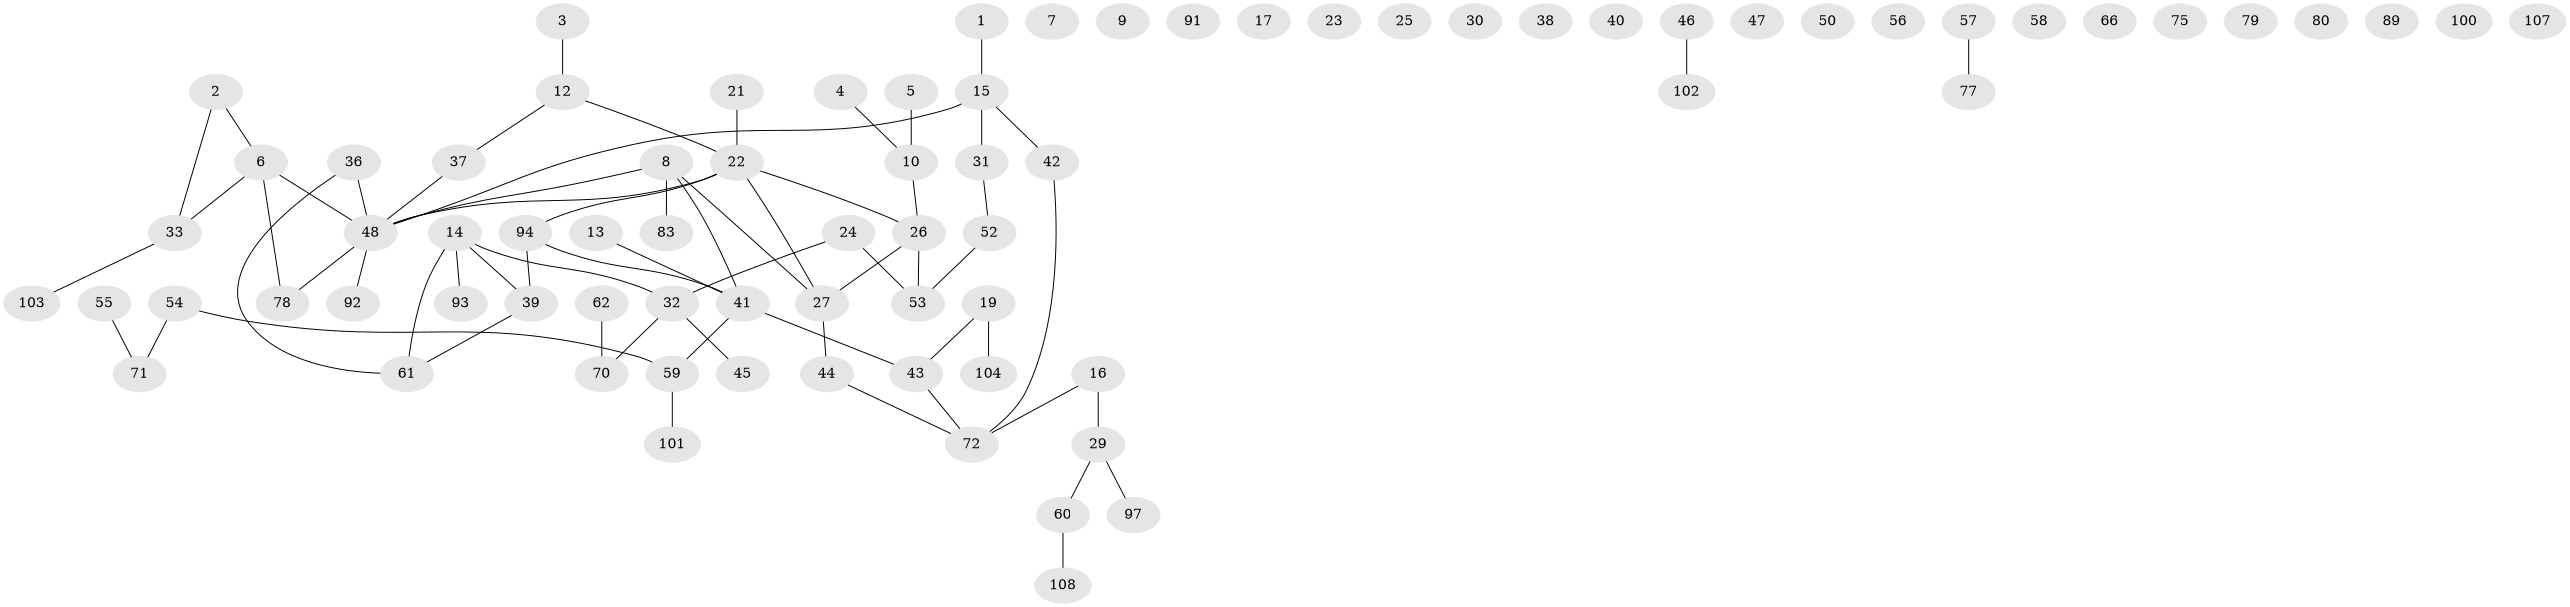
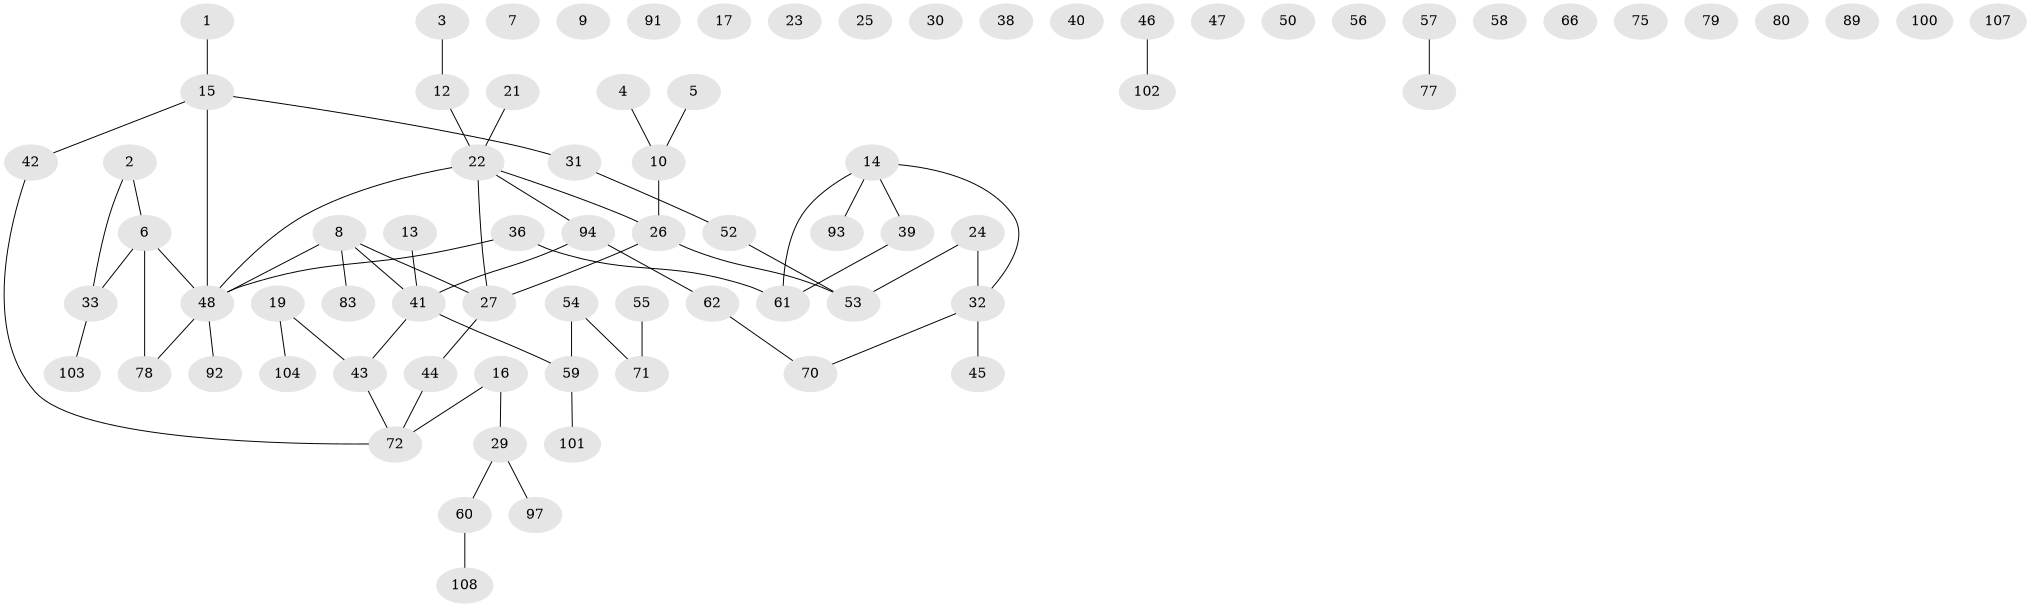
node "37": removed
edge "94" -- "39": now "94" -- "62"
